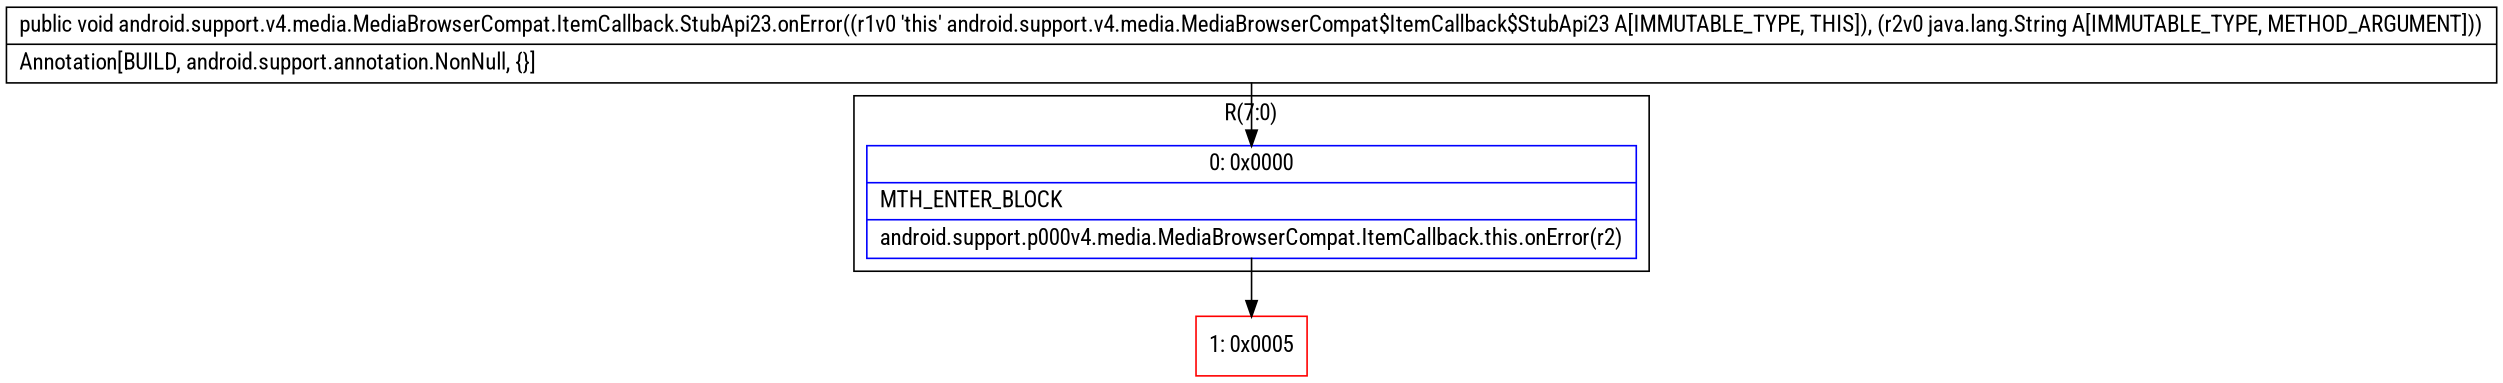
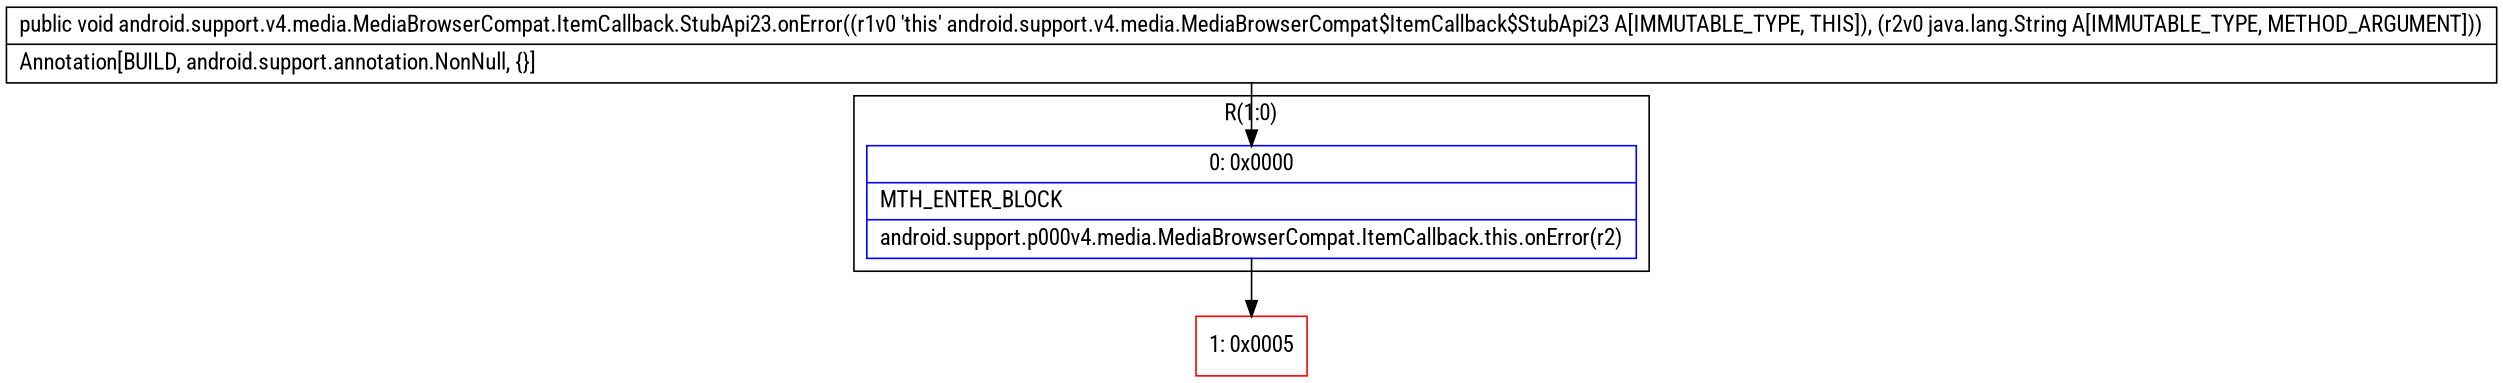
cluster "R(7:0)": label "R(7:0)" -> "R(1:0)"
